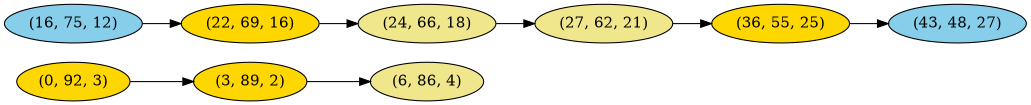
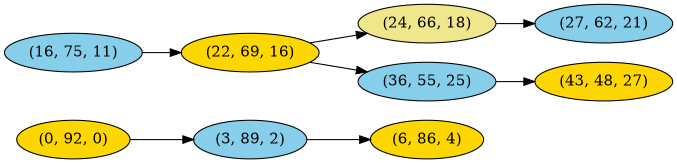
node "(16, 75, 12)": label "(16, 75, 12)" -> "(16, 75, 11)"
node "(27, 62, 21)": fillcolor khaki -> skyblue
edge "(27, 62, 21)" -> "(36, 55, 25)": now "(22, 69, 16)" -> "(36, 55, 25)"
node "(36, 55, 25)": fillcolor gold -> skyblue
node "(43, 48, 27)": fillcolor skyblue -> gold
node "(0, 92, 3)": label "(0, 92, 3)" -> "(0, 92, 0)"
node "(3, 89, 2)": fillcolor gold -> skyblue
node "(6, 86, 4)": fillcolor khaki -> gold
